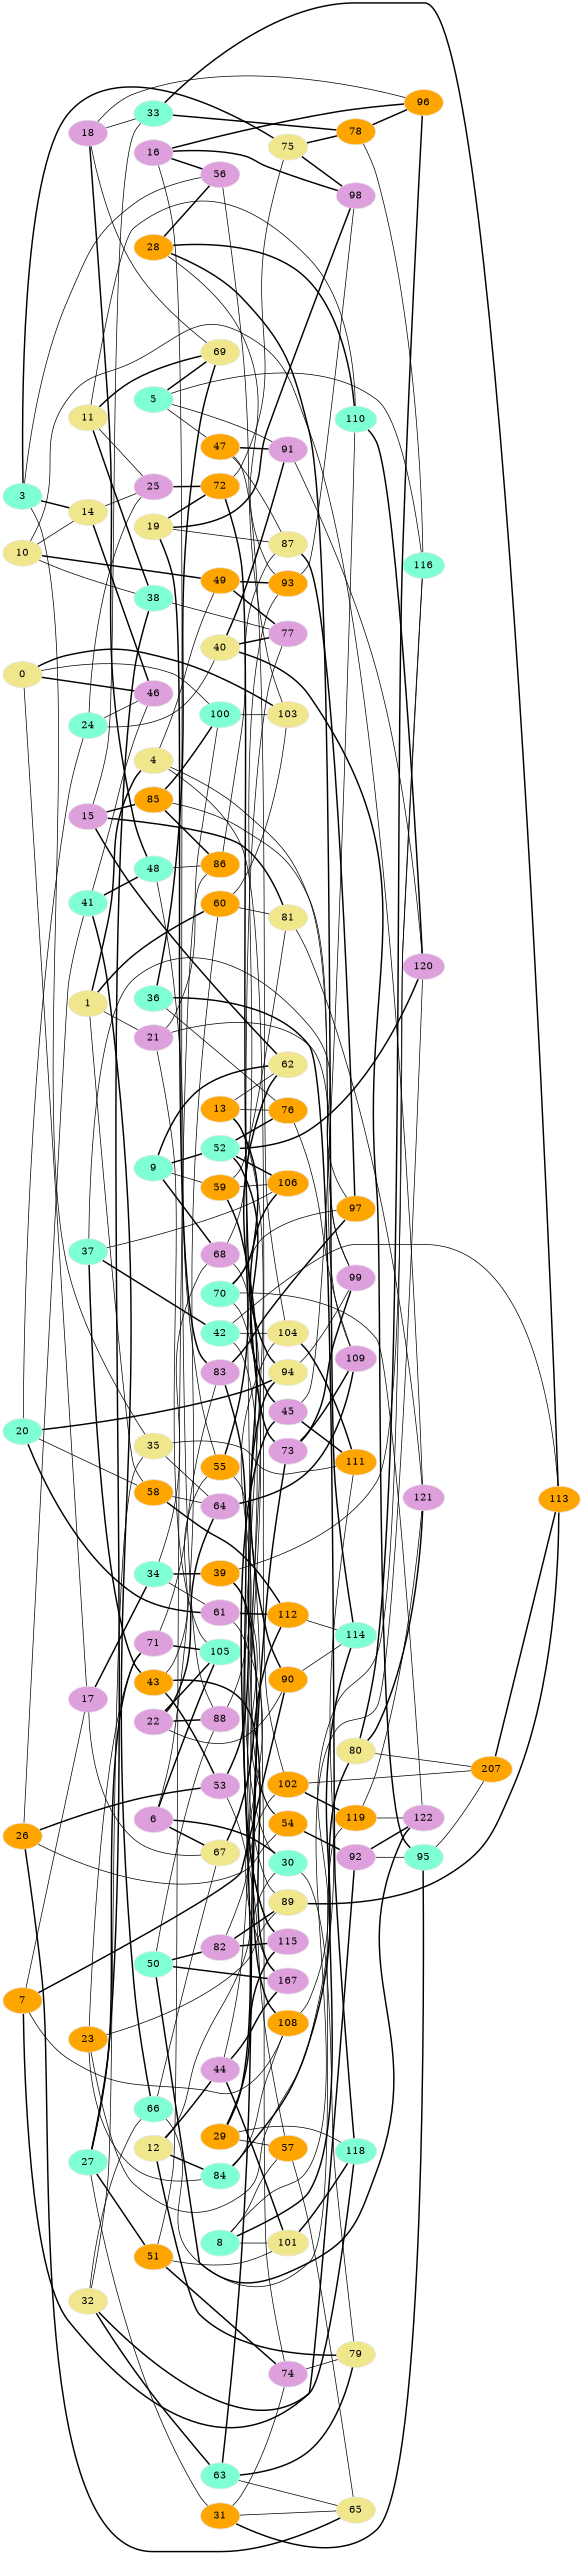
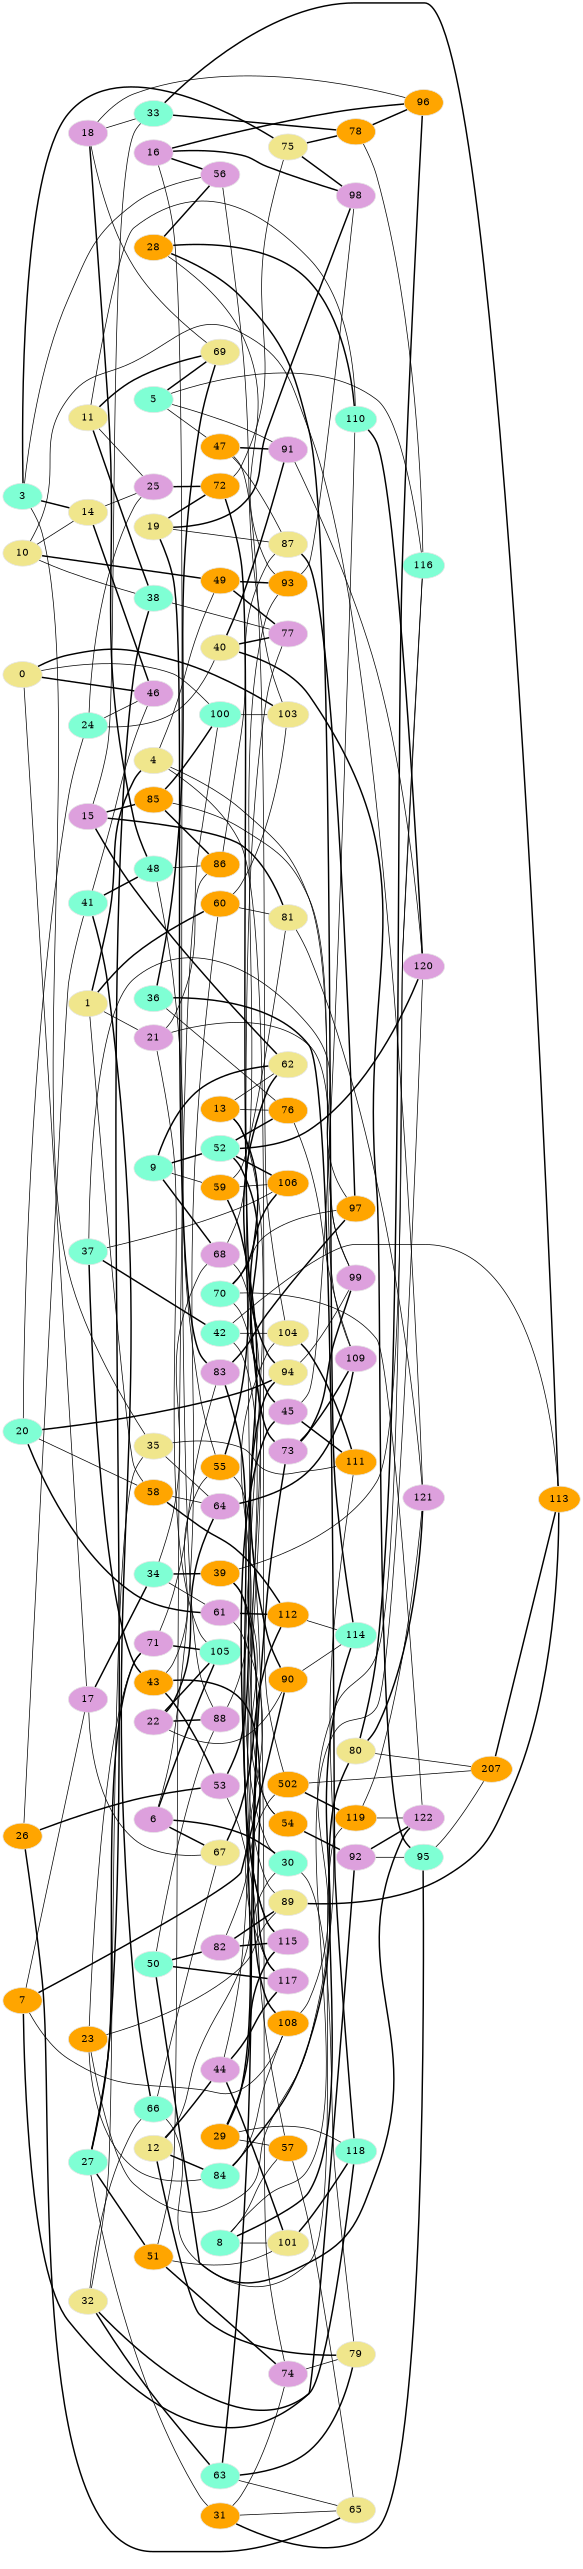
node "102": label "102" -> "502"
edge "54" -- "26": removed
node "167": label "167" -> "117"
